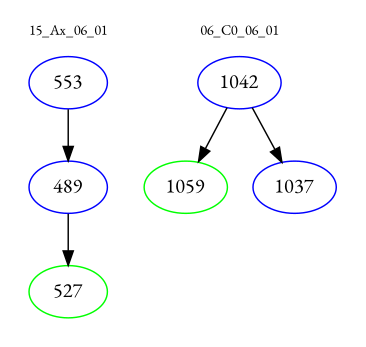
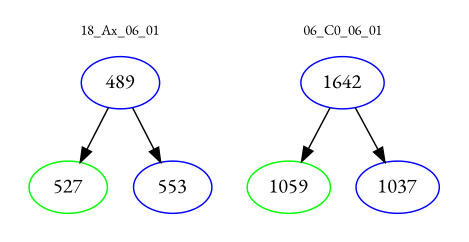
cluster "15_Ax_06_01": label "15_Ax_06_01" -> "18_Ax_06_01"
node "1042": label "1042" -> "1642"
edge "553" -> "489": reversed
